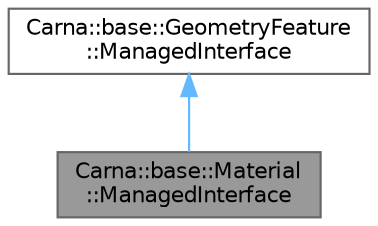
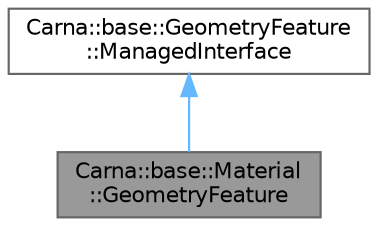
node "Carna::base::Material ::ManagedInterface": label "Carna::base::Material ::ManagedInterface" -> "Carna::base::Material ::GeometryFeature"
